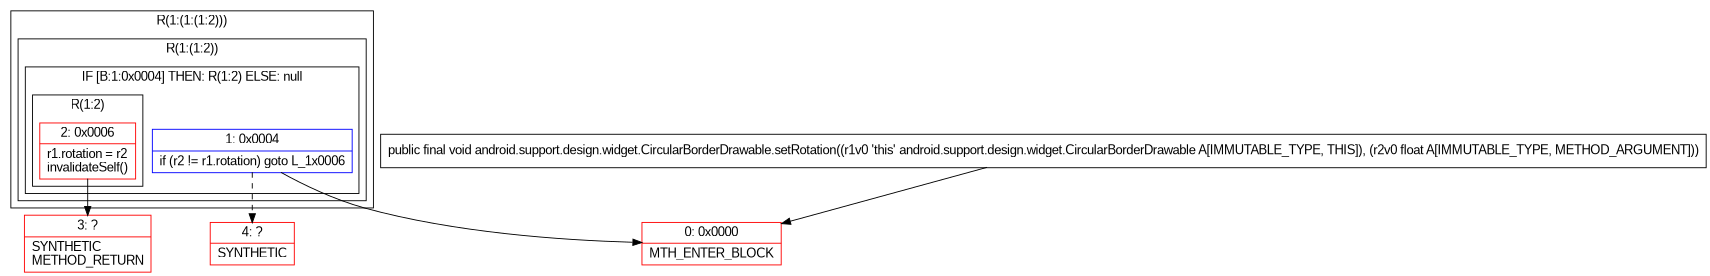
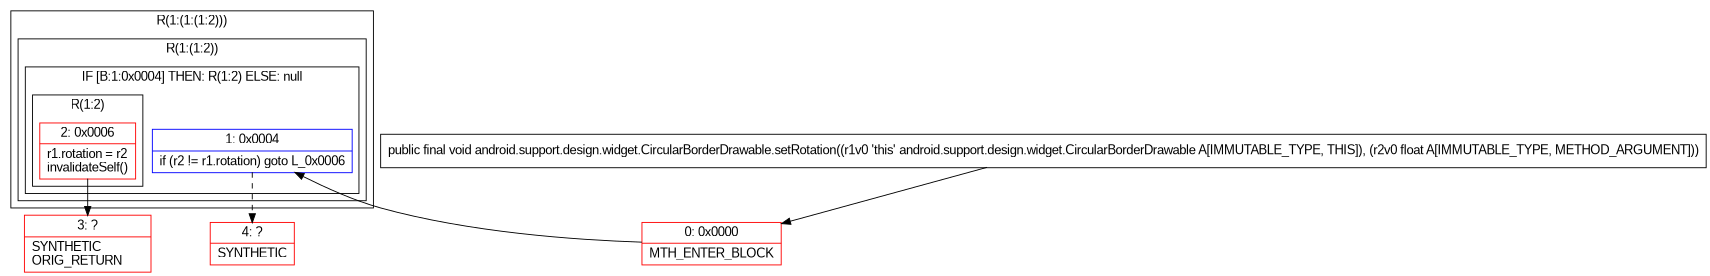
node "1: 0x0004": text "if (r2 != r1.rotation) goto L_1x0006" -> "if (r2 != r1.rotation) goto L_0x0006"
edge "1: 0x0004" -> "0: 0x0000": reversed
node "3: ?": text "METHOD_RETURN" -> "ORIG_RETURN"
